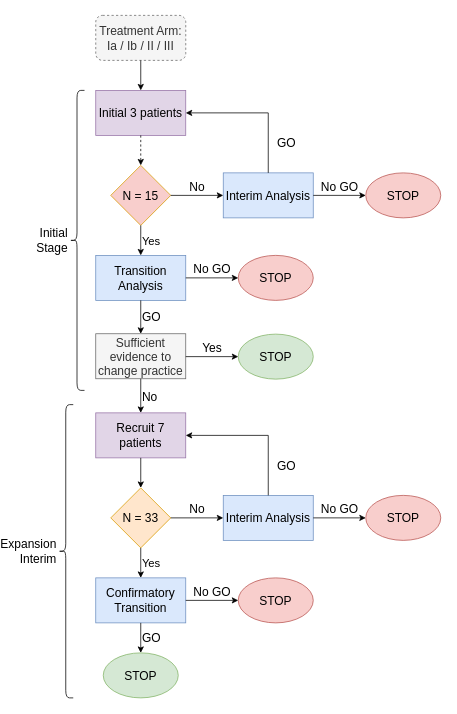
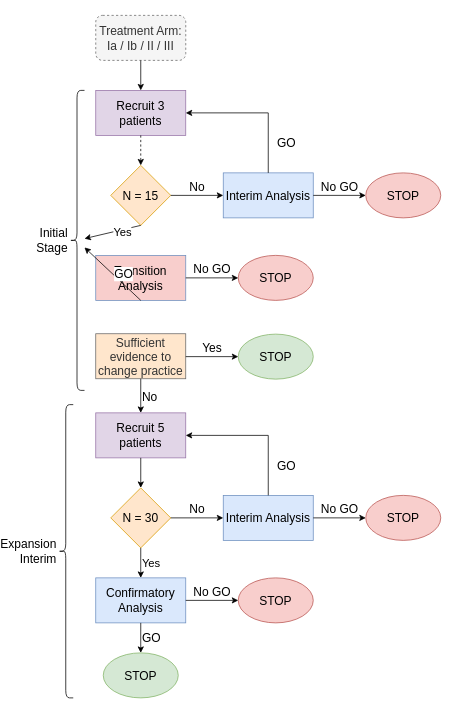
node "Initial 3 patients": label "Initial 3 patients" -> "Recruit 3 patients"
node "N = 15": fillcolor #f8cecc -> #ffe6cc
edge "N = 15" -> "Transition Analysis": now "N = 15" -> "Initial Stage"
node "Transition Analysis": fillcolor #dae8fc -> #f8cecc
edge "Transition Analysis" -> "Sufficient evidence to change practice": now "Transition Analysis" -> "Initial Stage"
node "Sufficient evidence to change practice": fillcolor #f5f5f5 -> #ffe6cc
node "Recruit 7 patients": label "Recruit 7 patients" -> "Recruit 5 patients"
node "N = 33": label "N = 33" -> "N = 30"
node "Confirmatory Transition": label "Confirmatory Transition" -> "Confirmatory Analysis"
